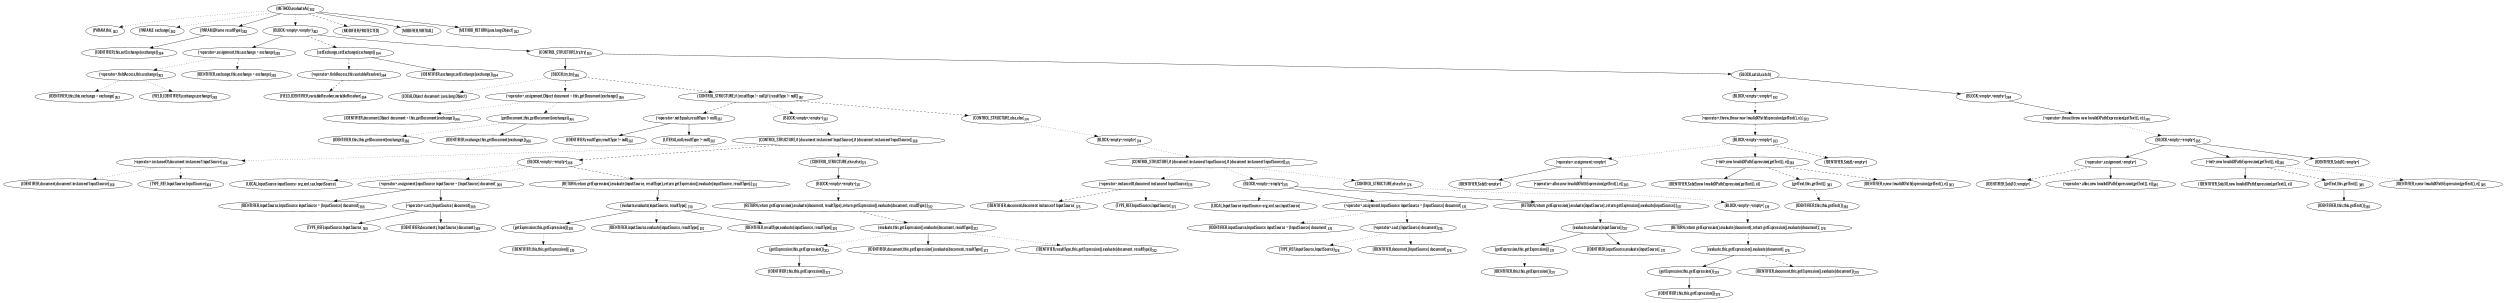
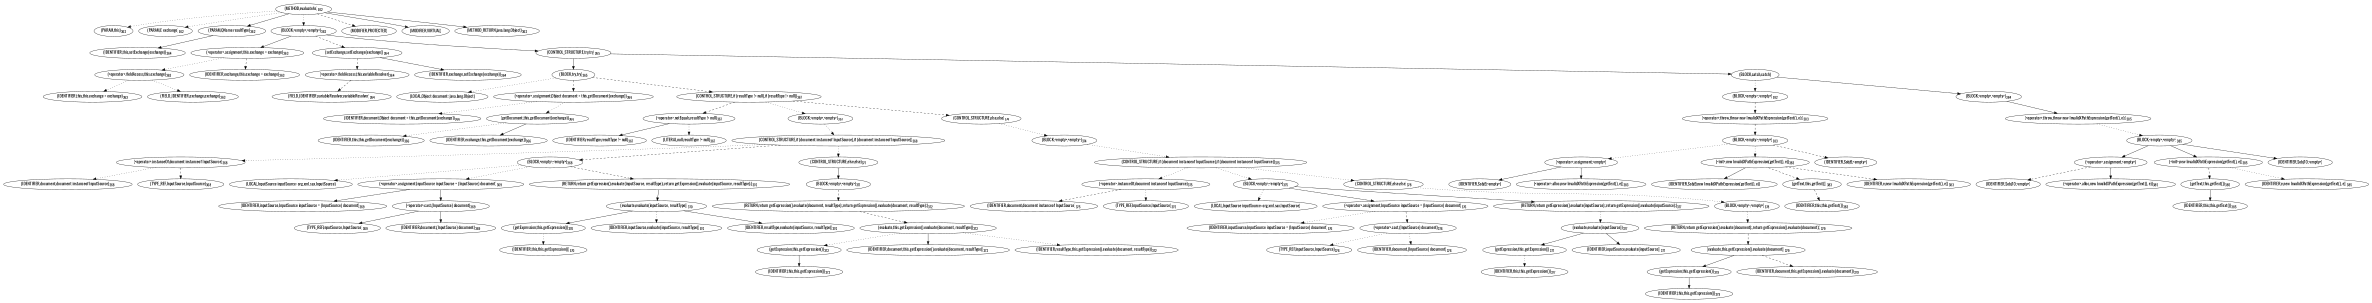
edge "(<operator>.notEquals,resultType != null)" -> "(LITERAL,null,resultType != null)": style solid -> dotted
node "(IDENTIFIER,$obj10,new InvalidXPathExpression(getText(), e))": removed
